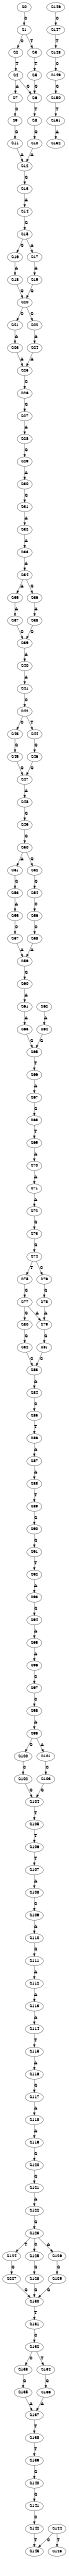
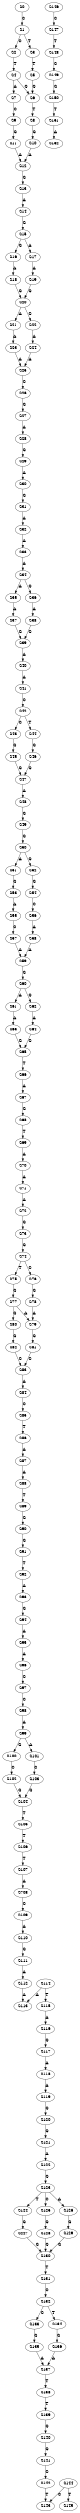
edge "S20" -> "S21": label "C" -> "A"
edge "S56" -> "S58": label "C" -> "A"
edge "S60" -> "S62": added, label "G"
node "S108": label "S108" -> "S708"
edge "S113" -> "S114": reversed
